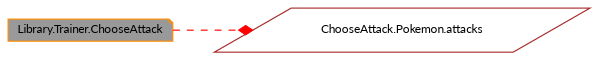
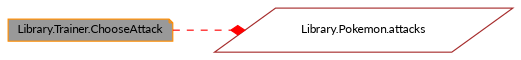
node "ChooseAttack.Pokemon.attacks": label "ChooseAttack.Pokemon.attacks" -> "Library.Pokemon.attacks"
